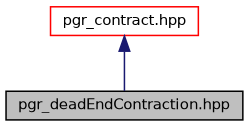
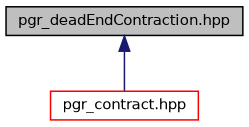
edge "pgr_deadEndContraction.hpp" -> "pgr_contract.hpp": reversed
